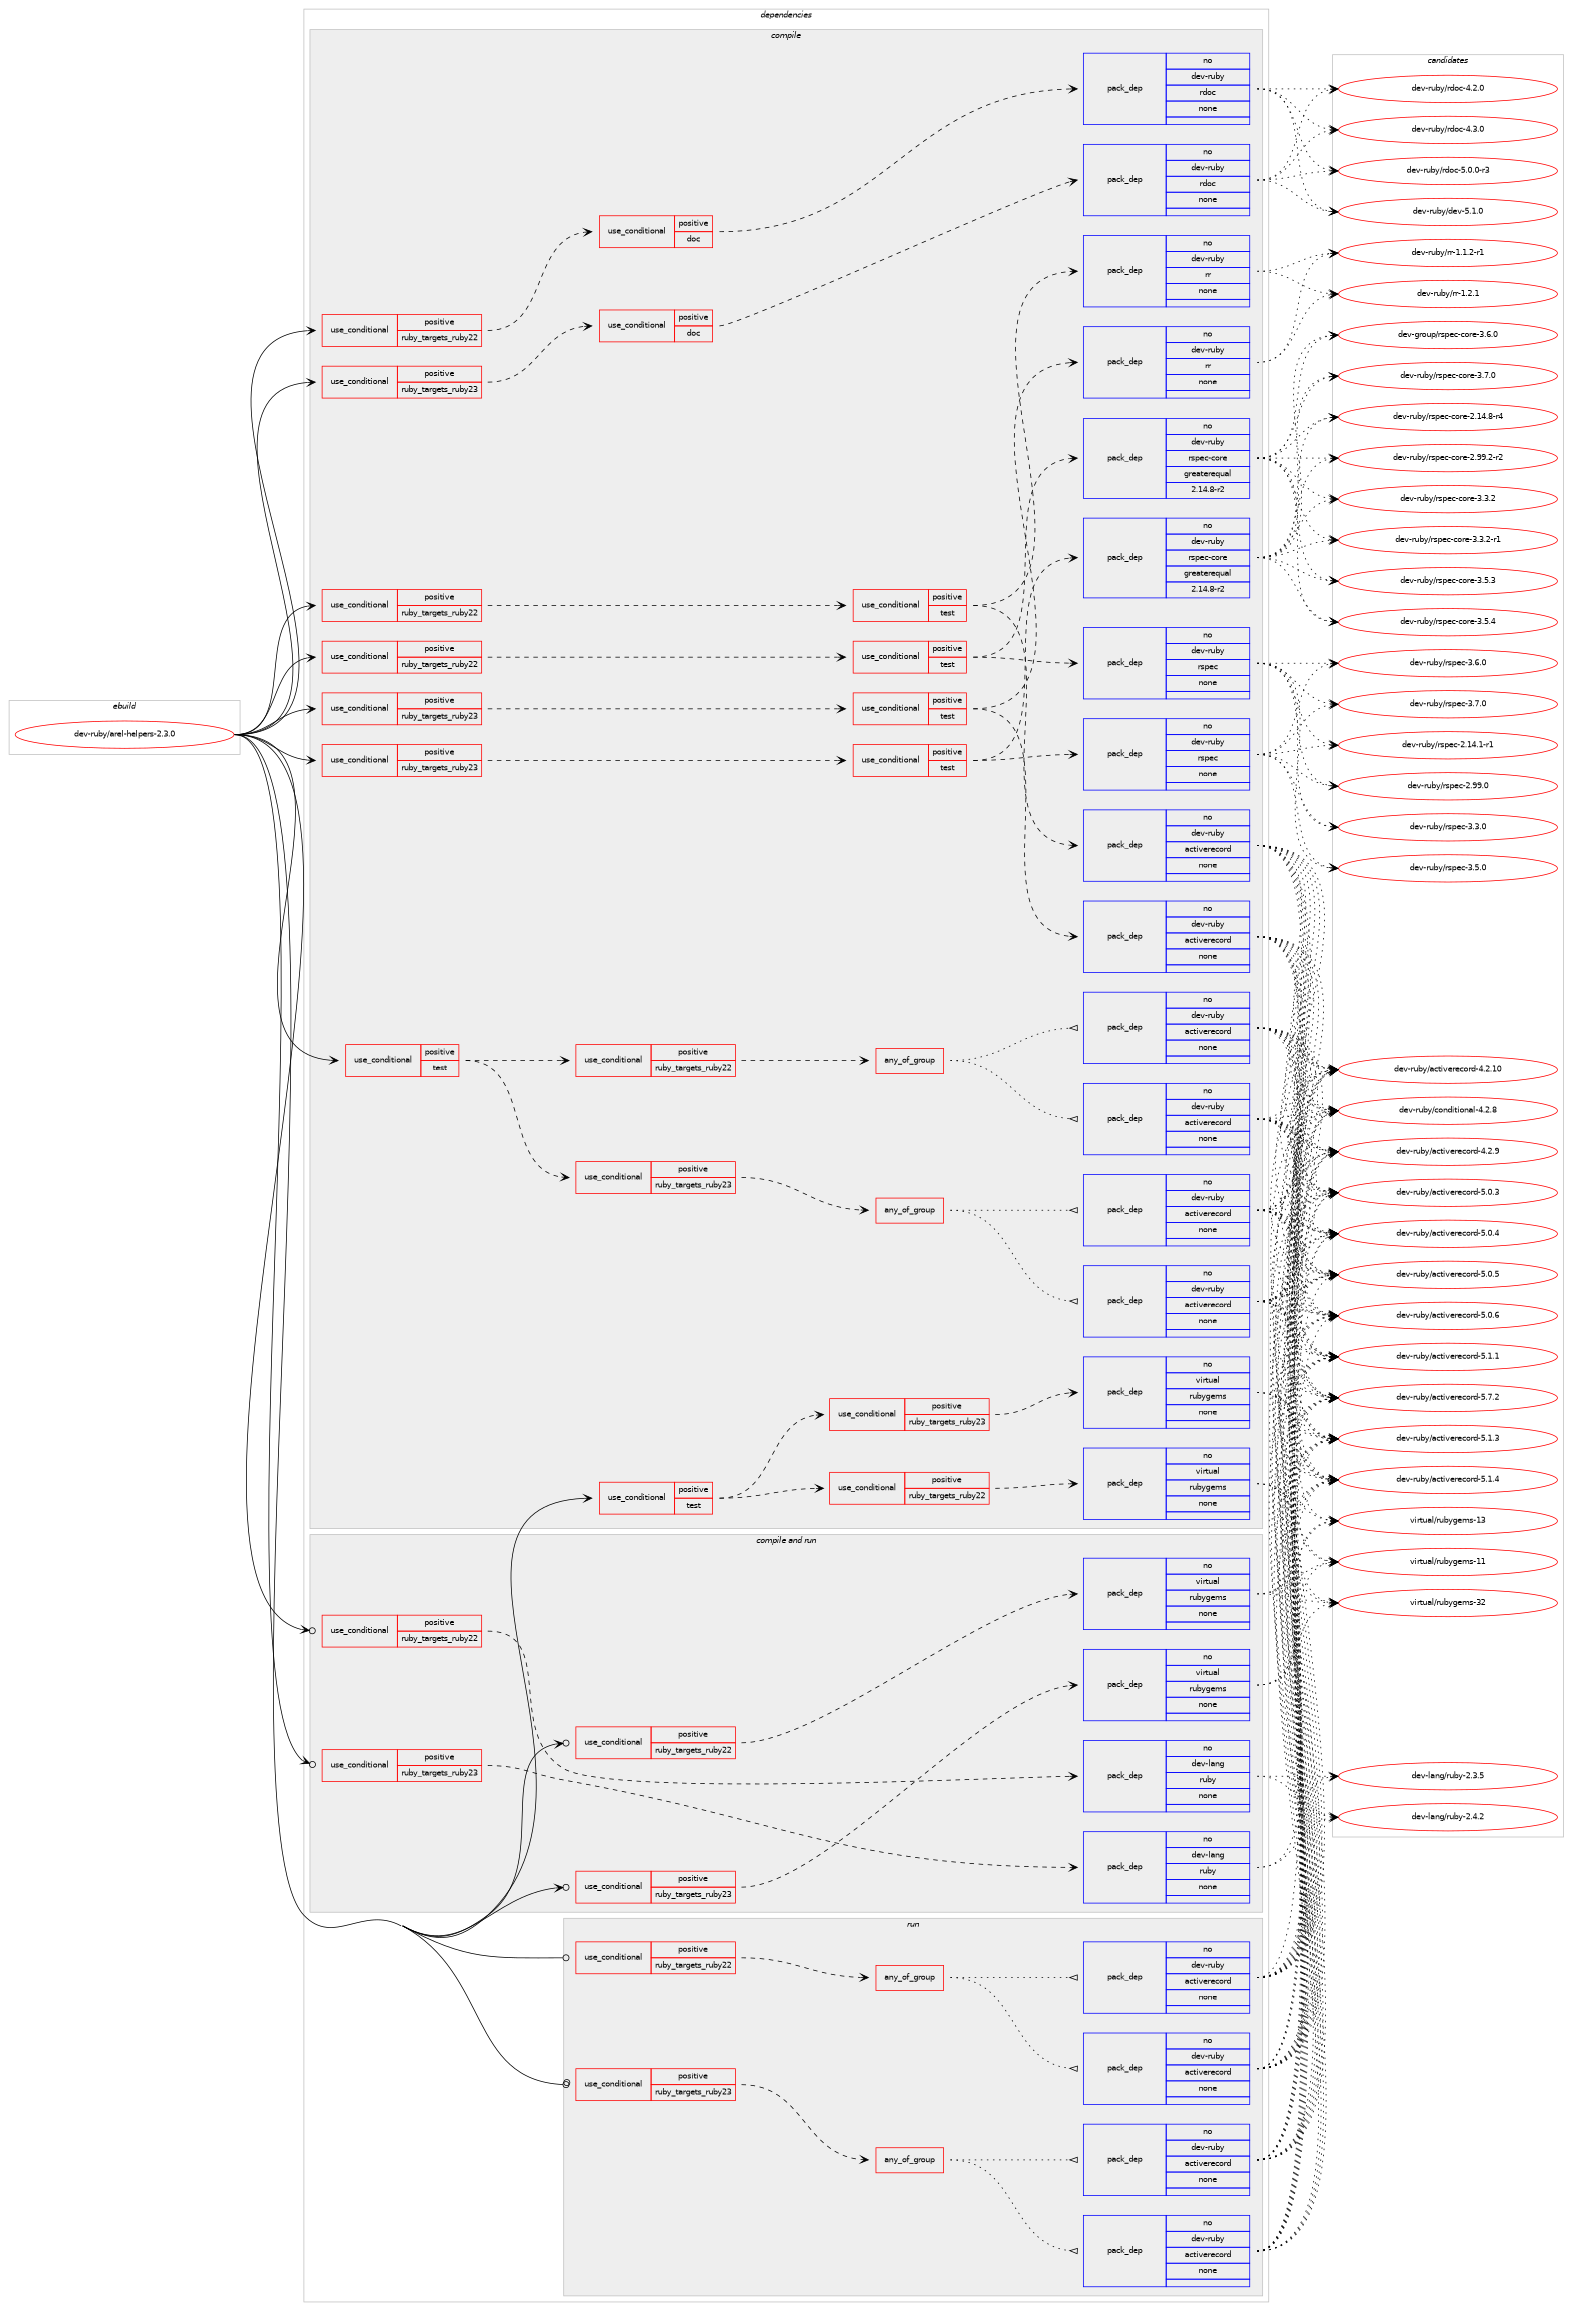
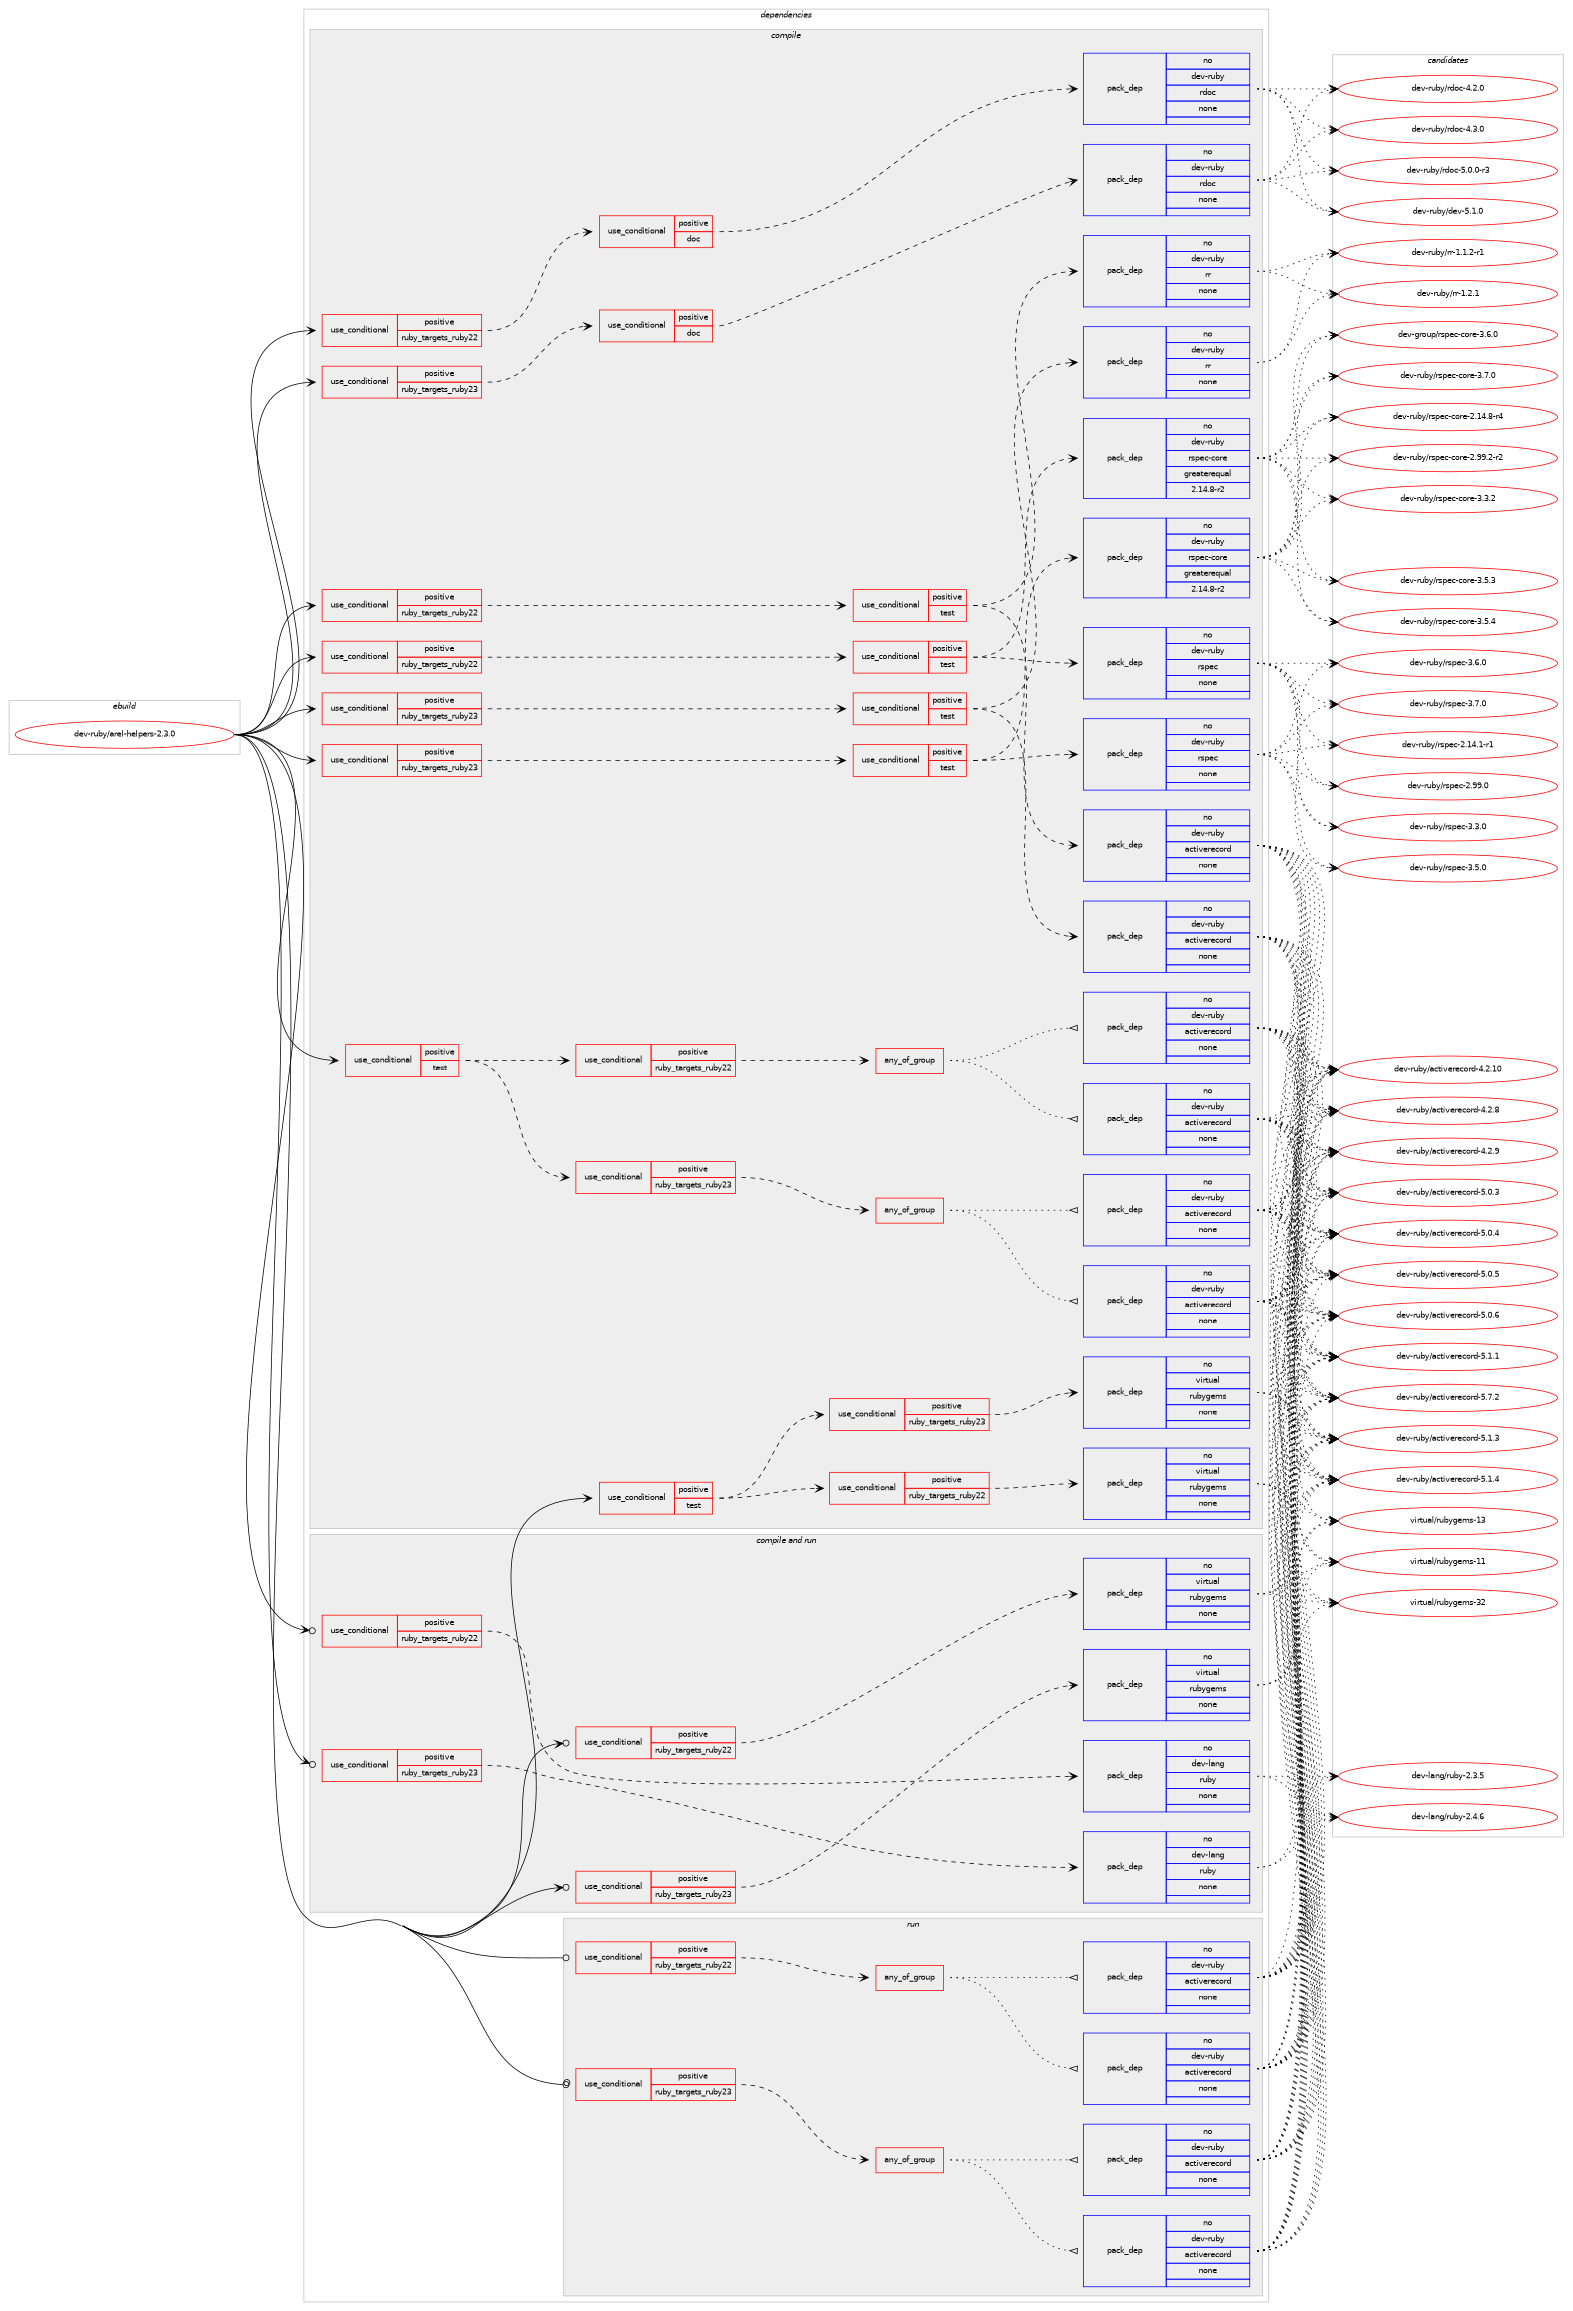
node "dev-ruby/rspec-core-3.3.2-r1": removed
node "dev-ruby/conditional-4.2.8": label "dev-ruby/conditional-4.2.8" -> "dev-ruby/activerecord-4.2.8"
node "dev-lang/ruby-2.4.2": label "dev-lang/ruby-2.4.2" -> "dev-lang/ruby-2.4.6"
